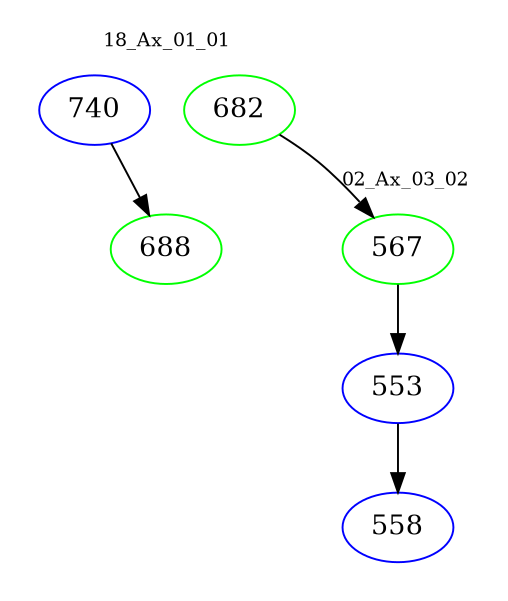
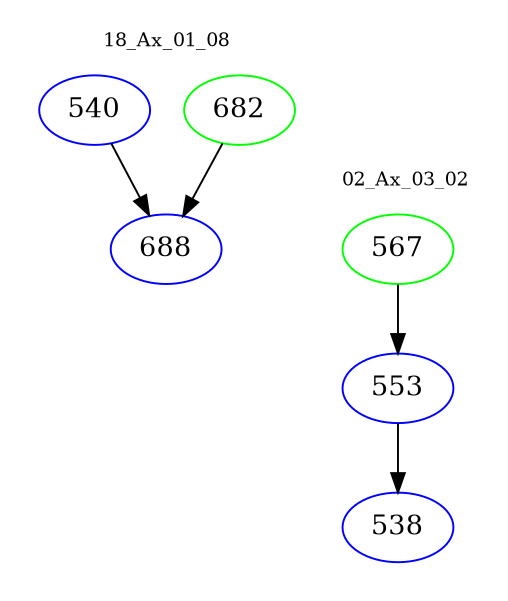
cluster "18_Ax_01_01": label "18_Ax_01_01" -> "18_Ax_01_08"
node "740": label "740" -> "540"
edge "682" -> "567": now "682" -> "688"
node "688": color green -> blue
node "558": label "558" -> "538"
